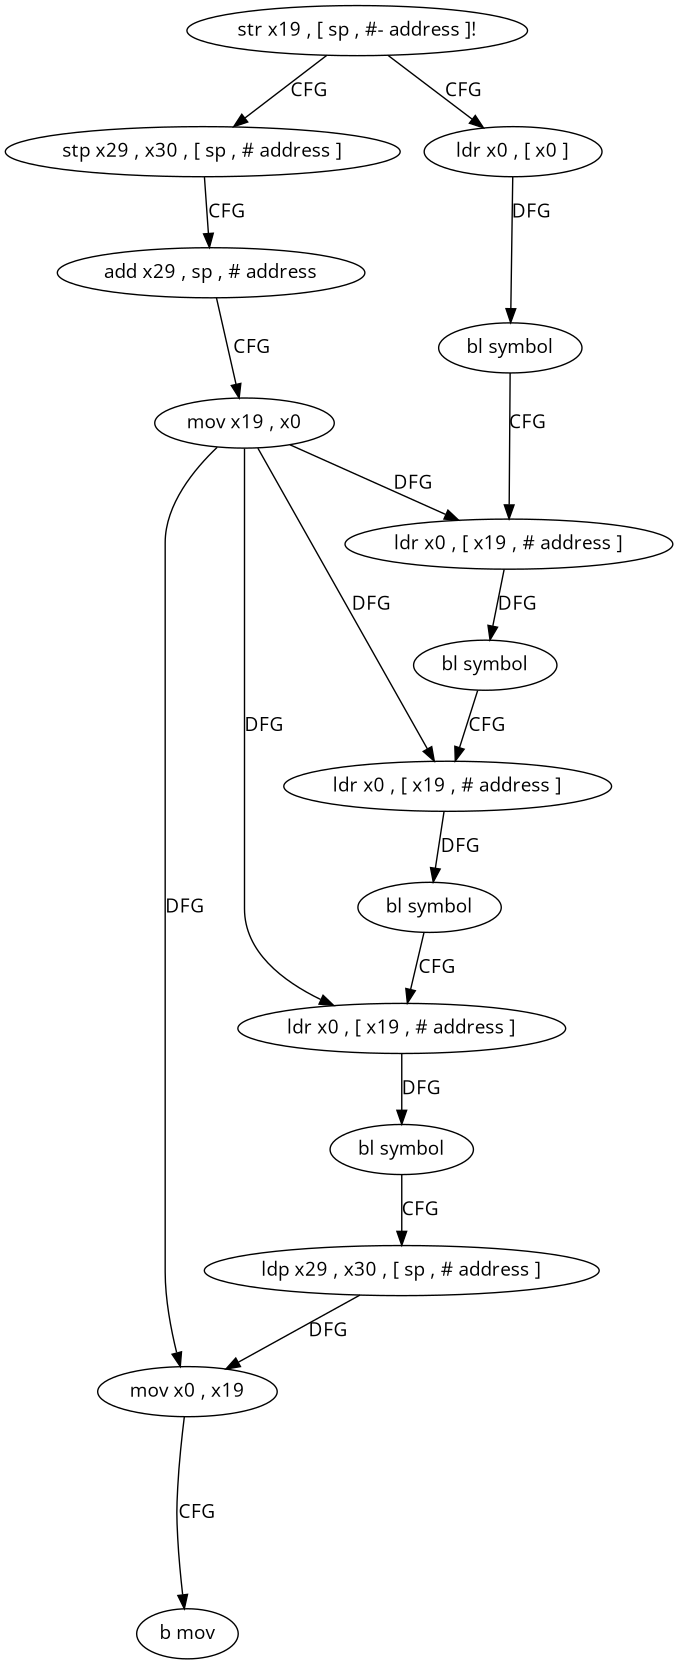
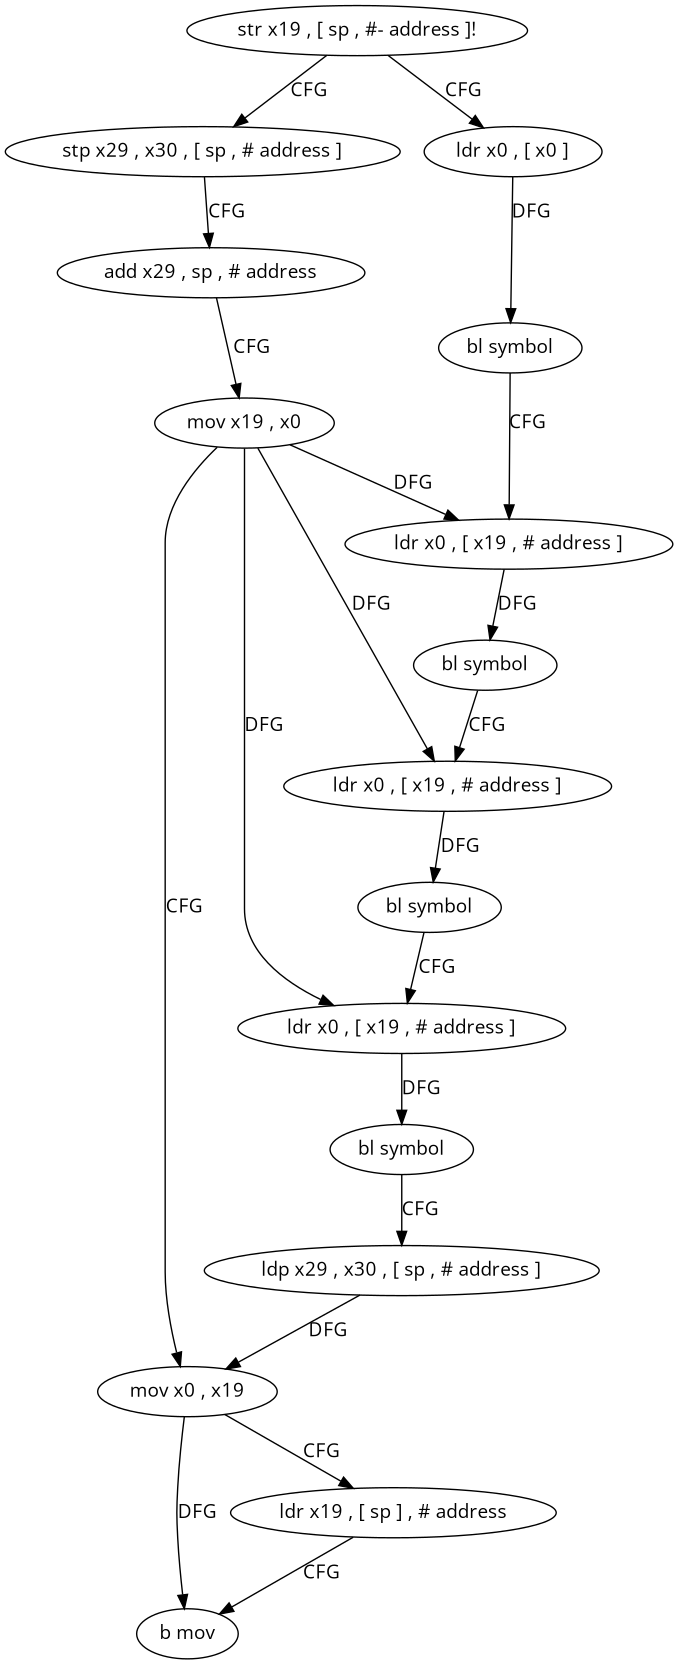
edge "mov x19 , x0" -> "mov x0 , x19": label "DFG" -> "CFG"
edge "mov x0 , x19" -> "b mov": label "CFG" -> "DFG"
node "ldr x19 , [ sp ] , # address": added
